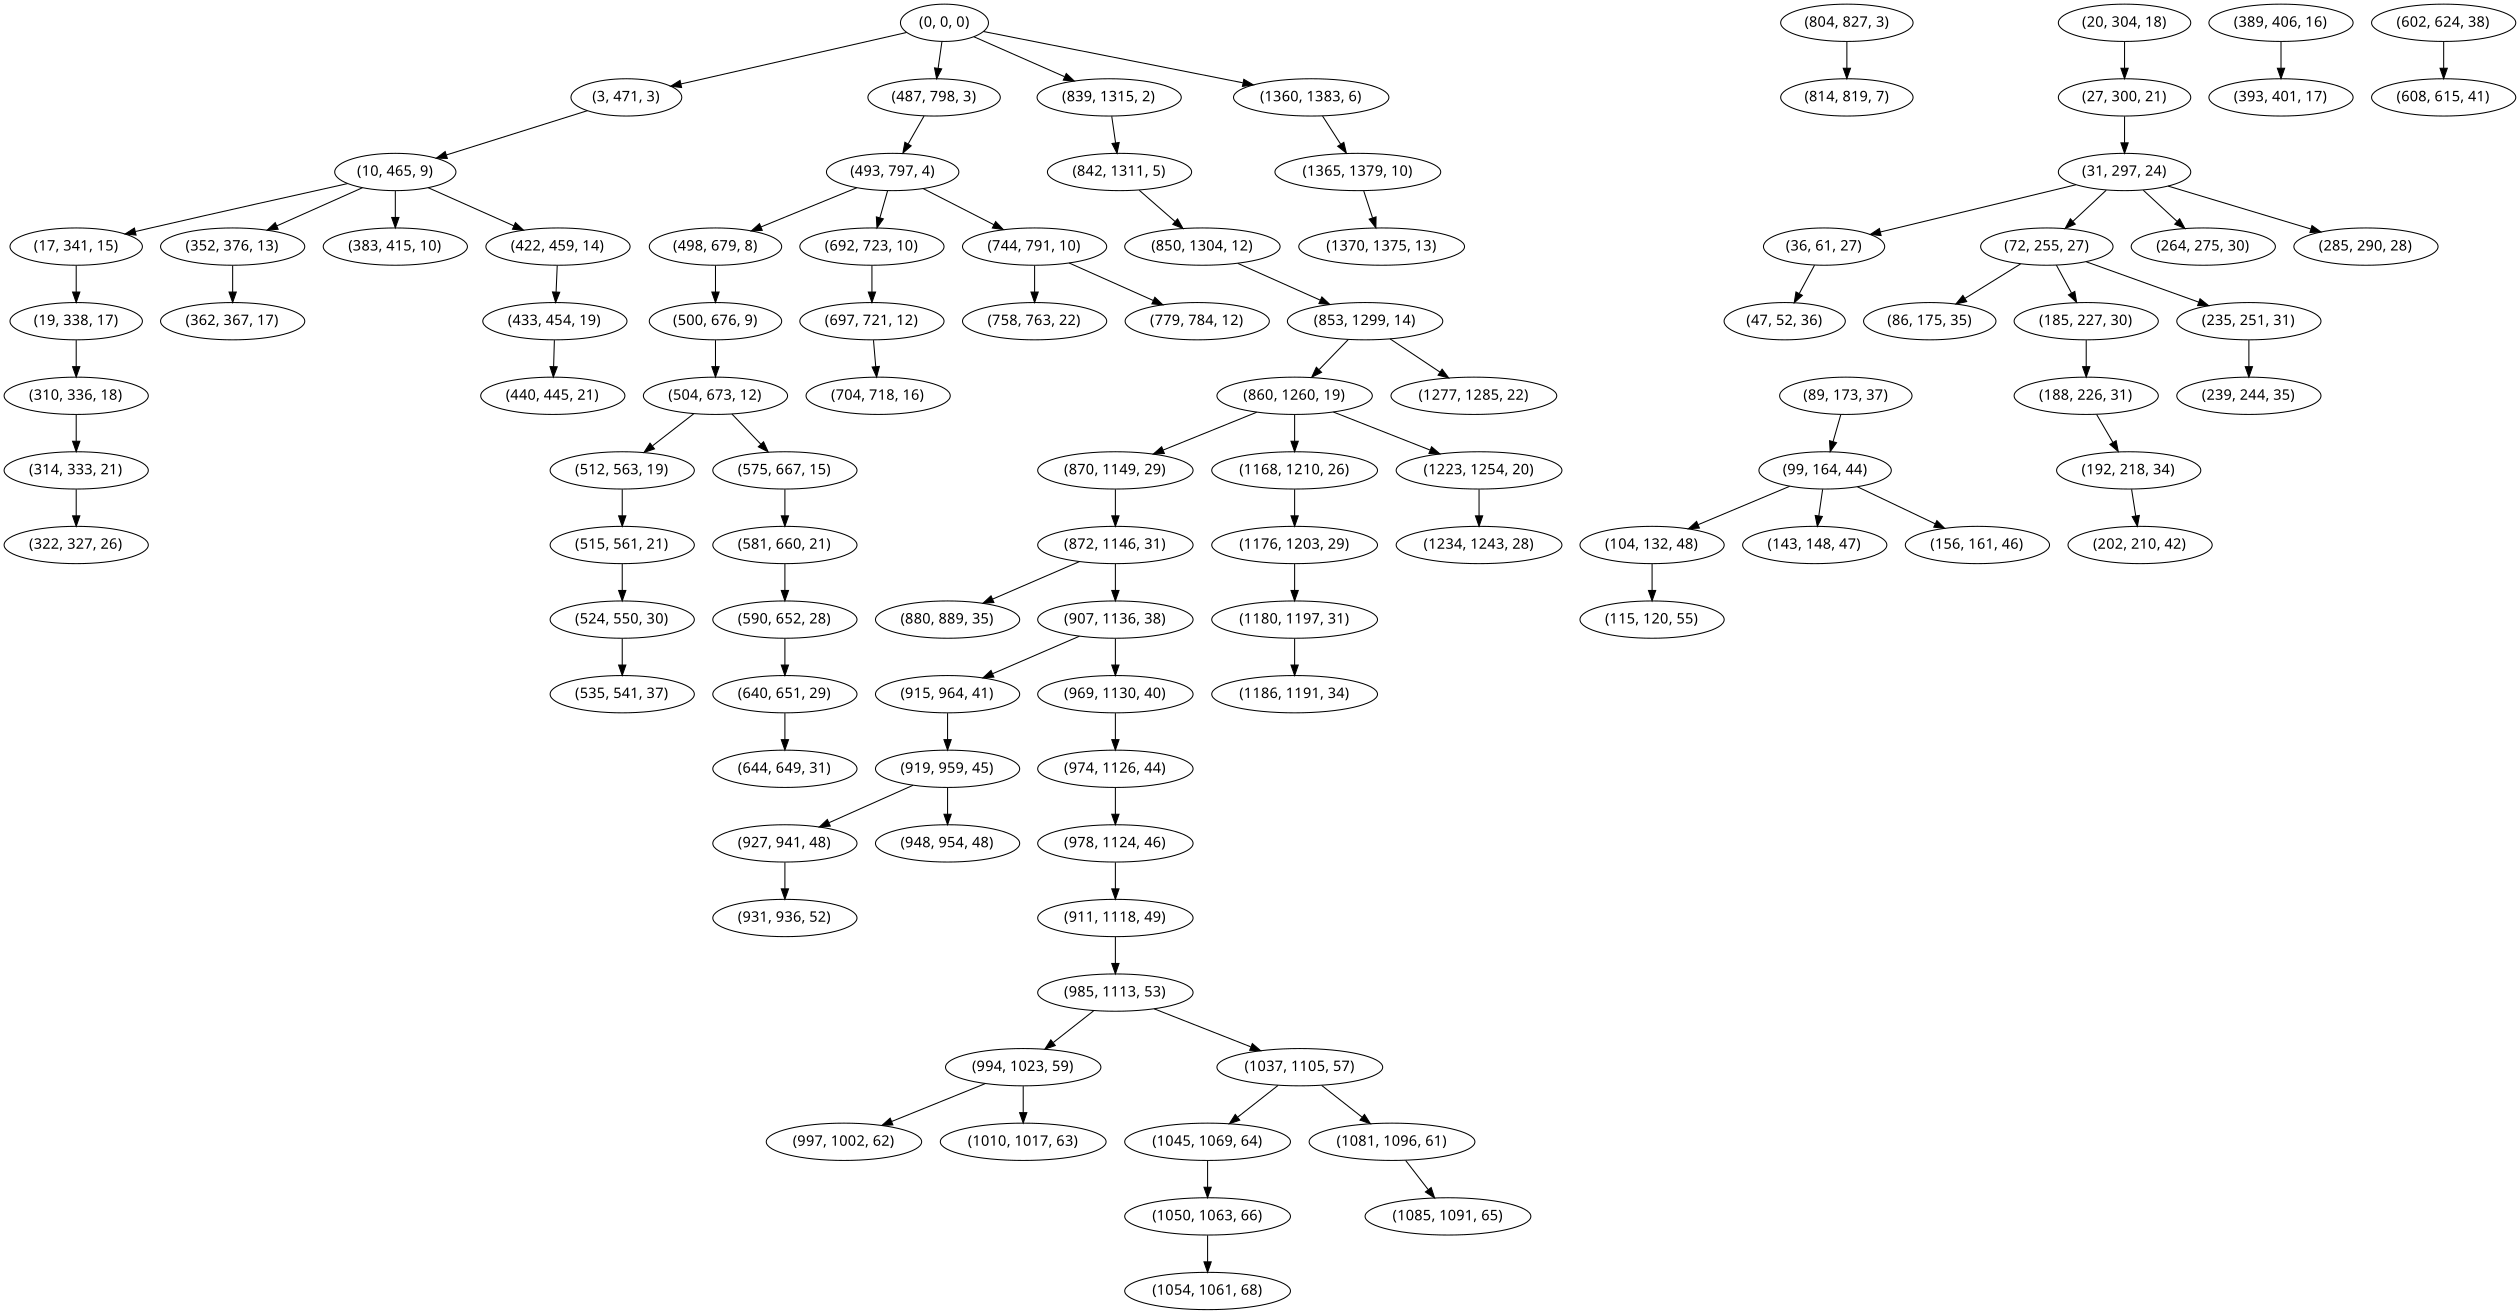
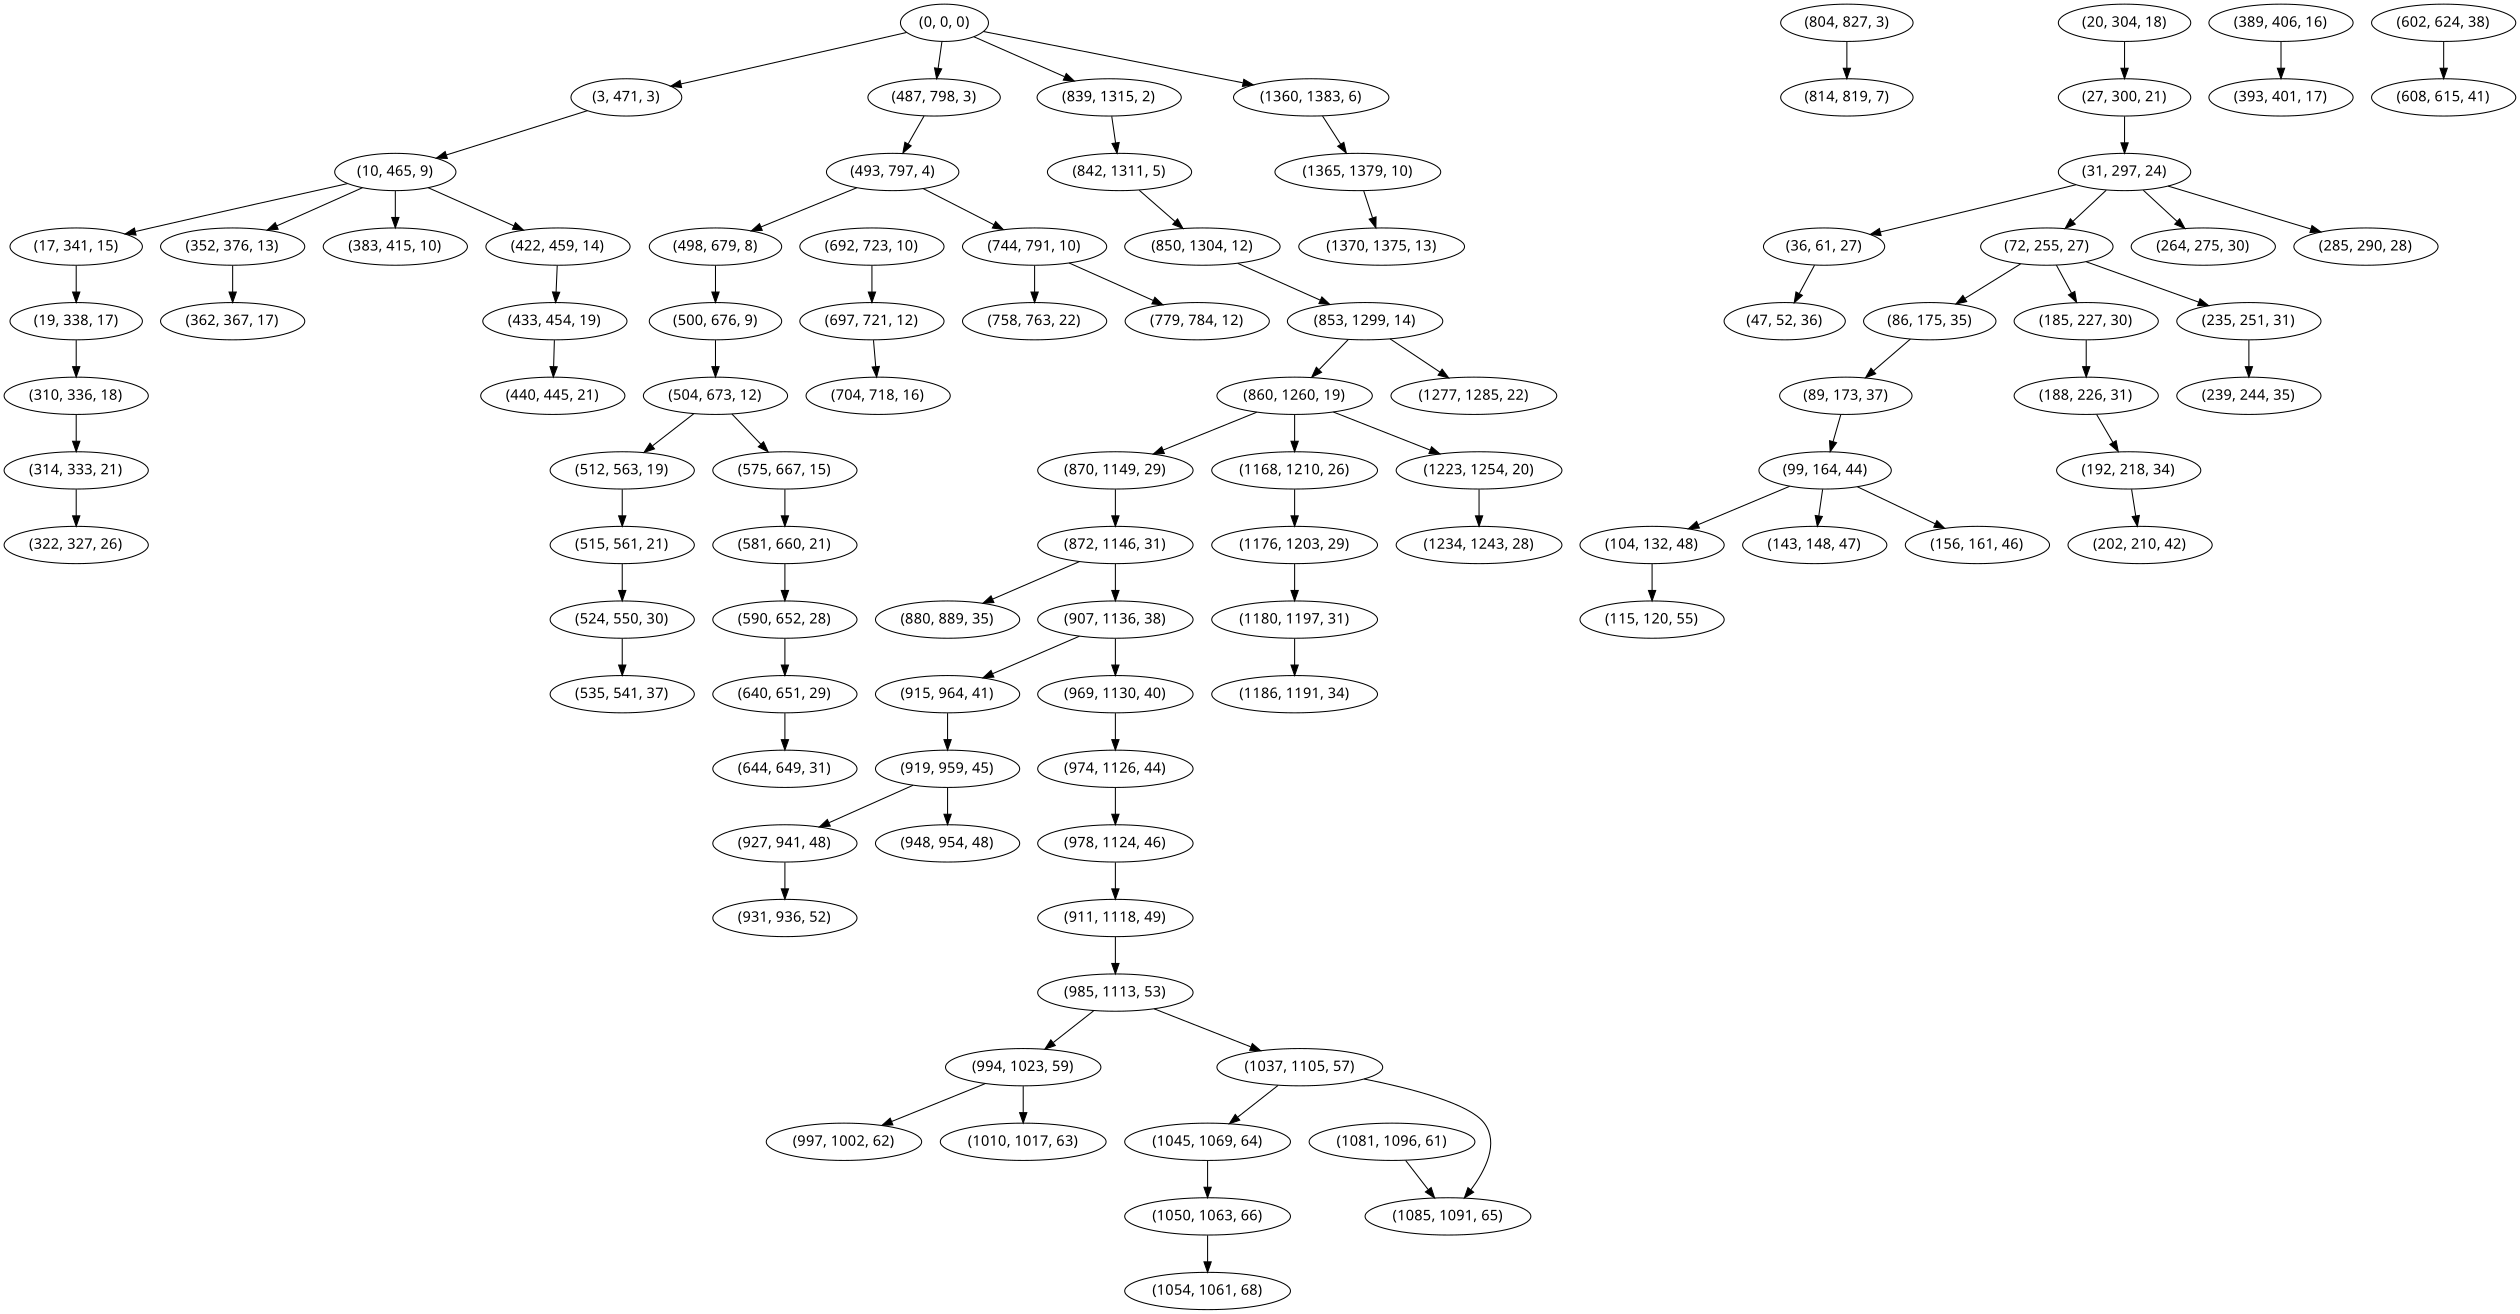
edge "(493, 797, 4)" -> "(692, 723, 10)": removed
edge "(86, 175, 35)" -> "(89, 173, 37)": added
edge "(1037, 1105, 57)" -> "(1081, 1096, 61)": now "(1037, 1105, 57)" -> "(1085, 1091, 65)"
